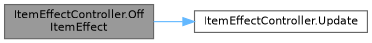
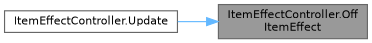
edge "ItemEffectController.Off ItemEffect" -> "ItemEffectController.Update": reversed
